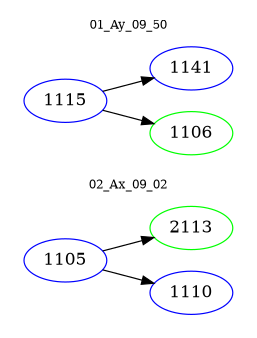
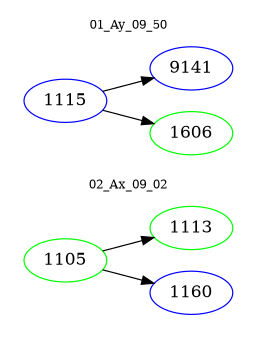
node "1141": label "1141" -> "9141"
node "1106": label "1106" -> "1606"
node "2113": label "2113" -> "1113"
node "1105": color blue -> green
node "1110": label "1110" -> "1160"
